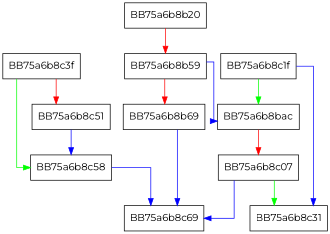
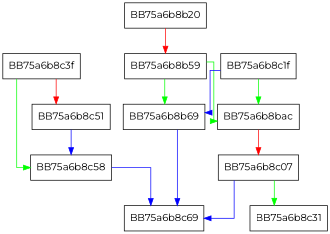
edge "BB75a6b8b59" -> "BB75a6b8b69": color red -> green
edge "BB75a6b8b59" -> "BB75a6b8bac": color blue -> green
edge "BB75a6b8c1f" -> "BB75a6b8c31": now "BB75a6b8c1f" -> "BB75a6b8b69"
